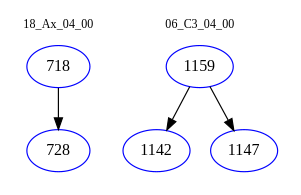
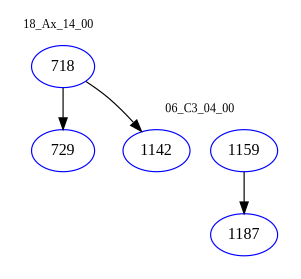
cluster "18_Ax_04_00": label "18_Ax_04_00" -> "18_Ax_14_00"
edge "1159" -> "1142": now "718" -> "1142"
node "728": label "728" -> "729"
node "1147": label "1147" -> "1187"
